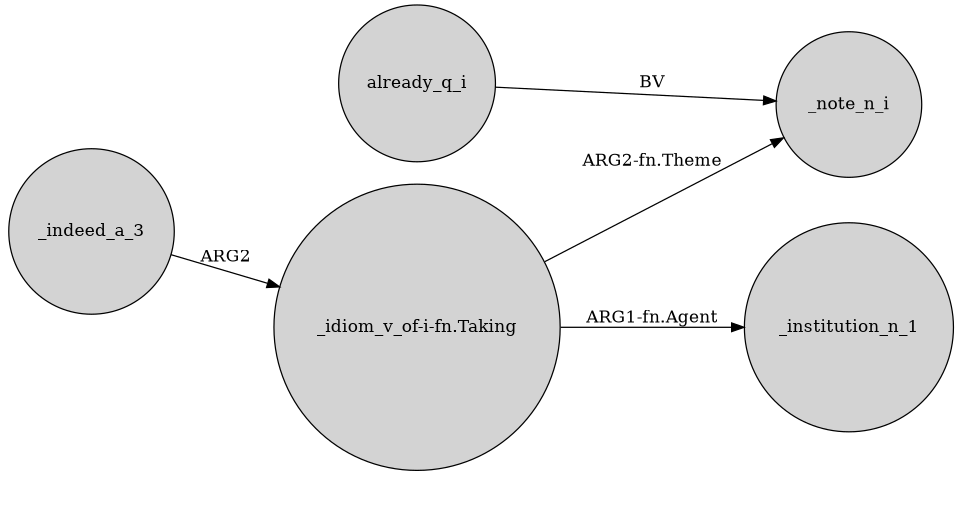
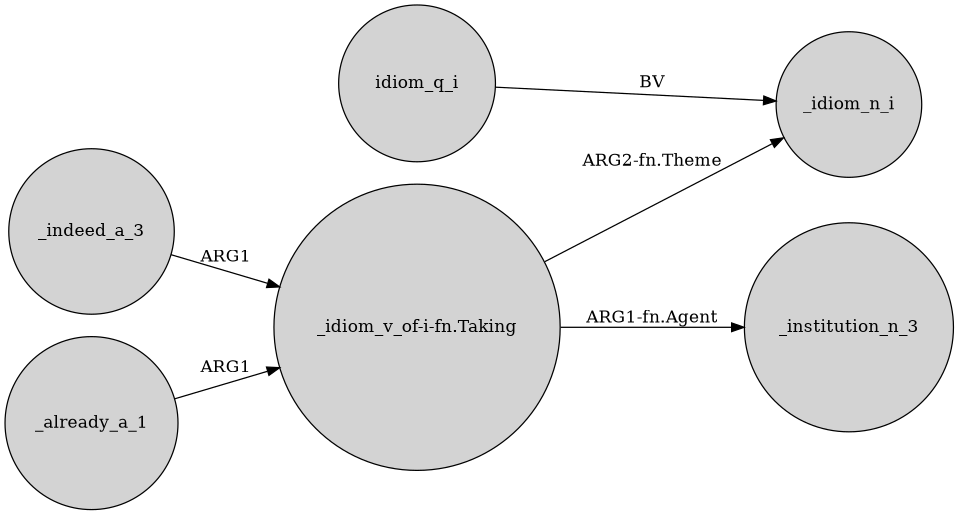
node "already_q_i": label "already_q_i" -> "idiom_q_i"
node "_note_n_i": label "_note_n_i" -> "_idiom_n_i"
edge "_indeed_a_3" -> "_idiom_v_of-i-fn.Taking": label "ARG2" -> "ARG1"
node "_institution_n_1": label "_institution_n_1" -> "_institution_n_3"
node "_already_a_1": added
